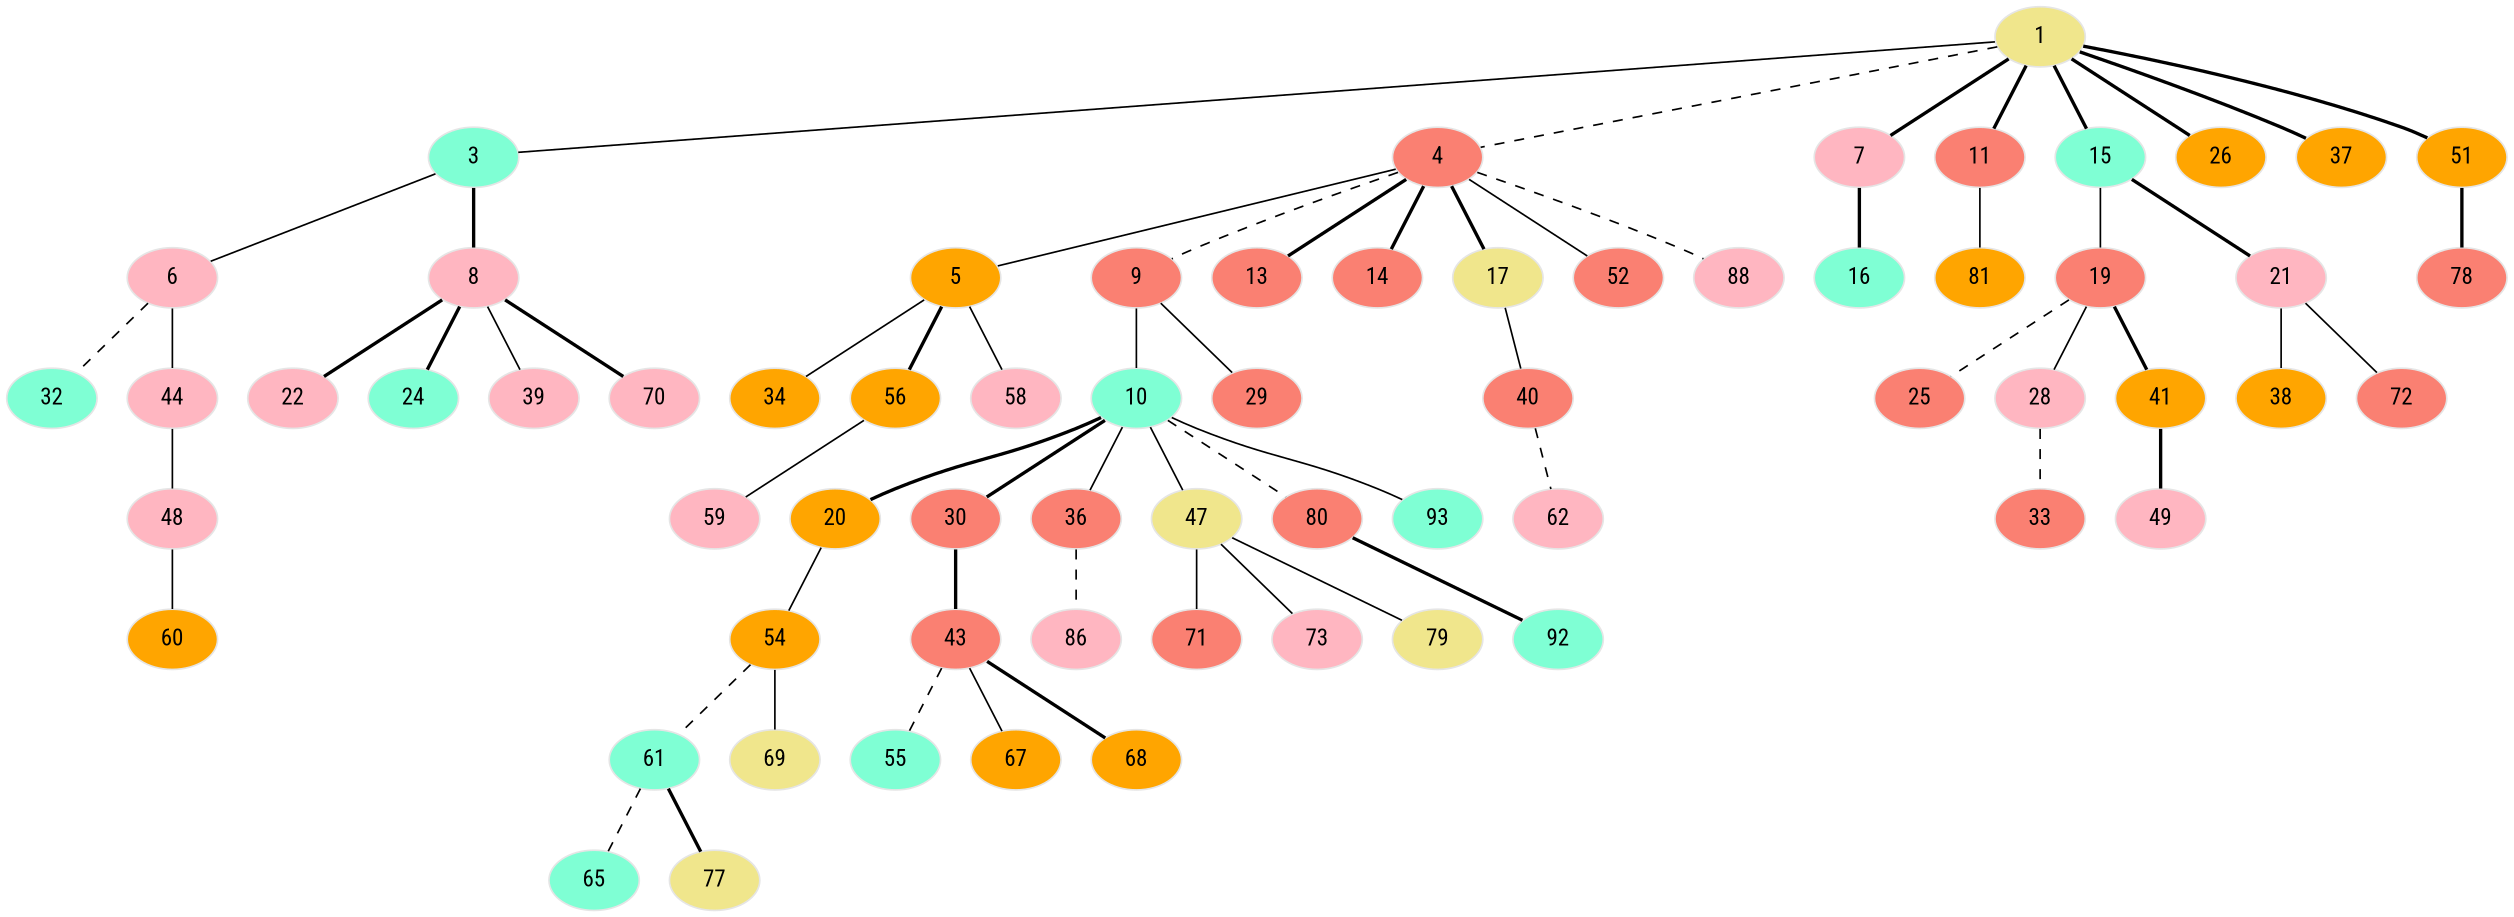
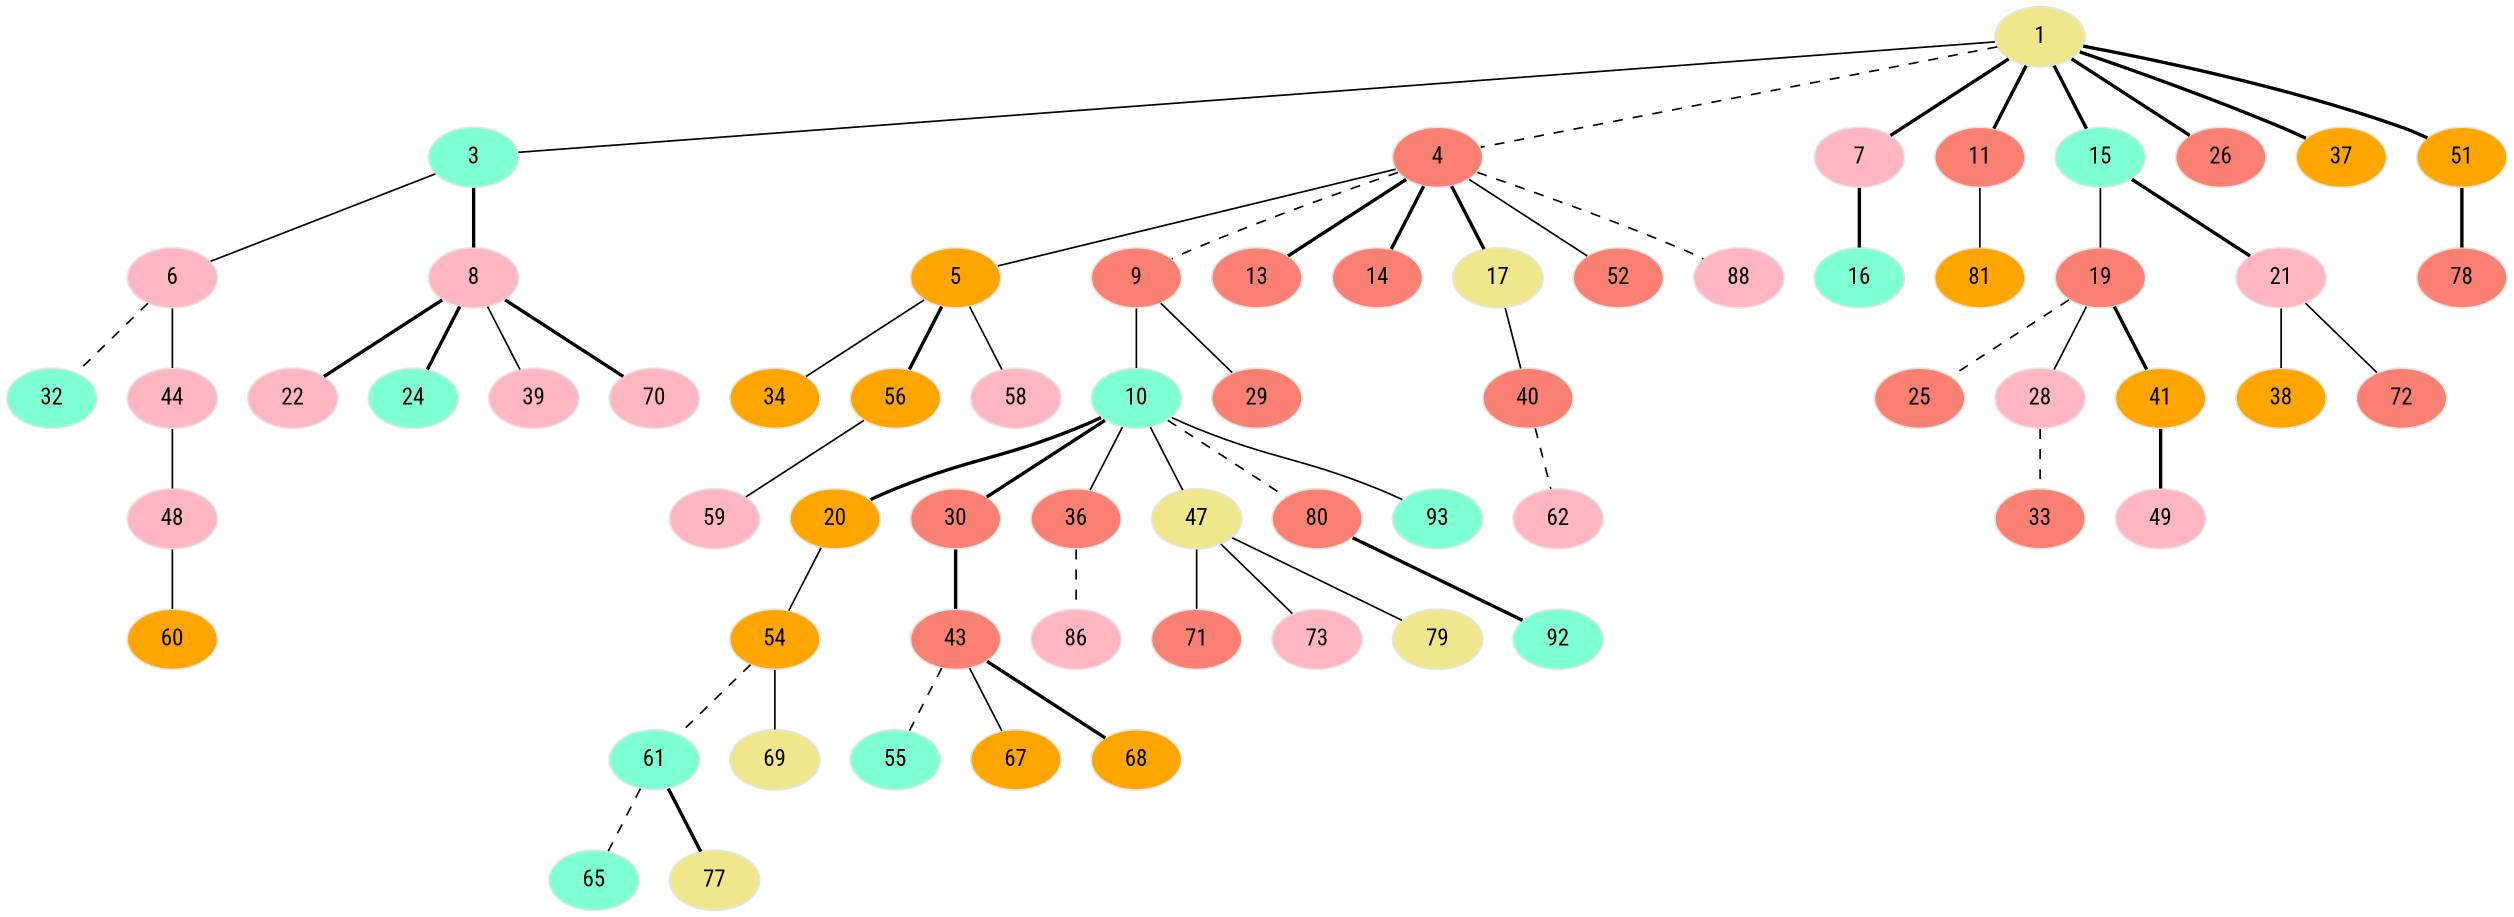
node "26": fillcolor orange -> salmon
